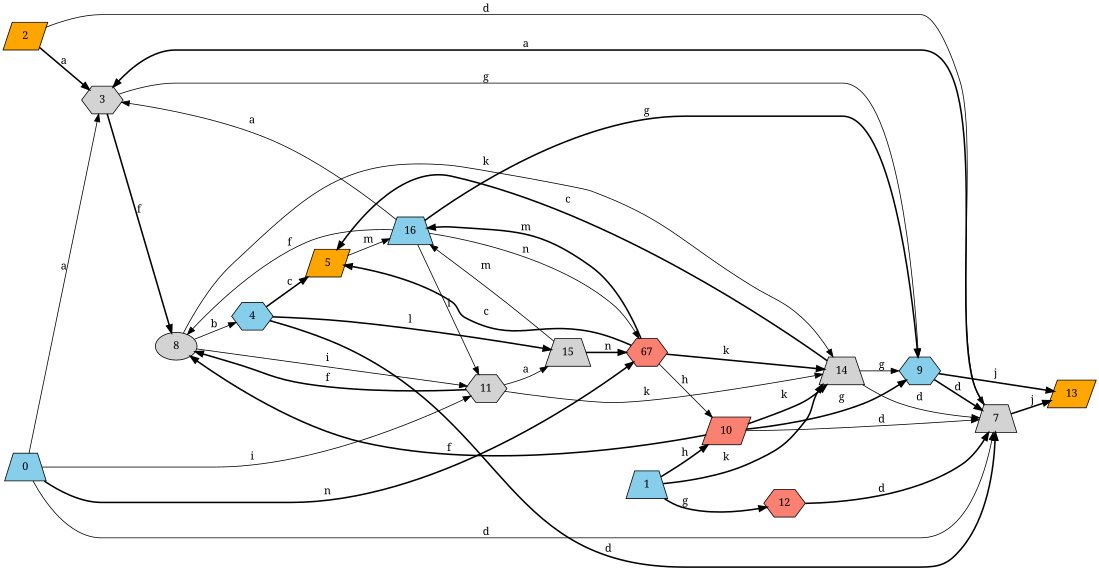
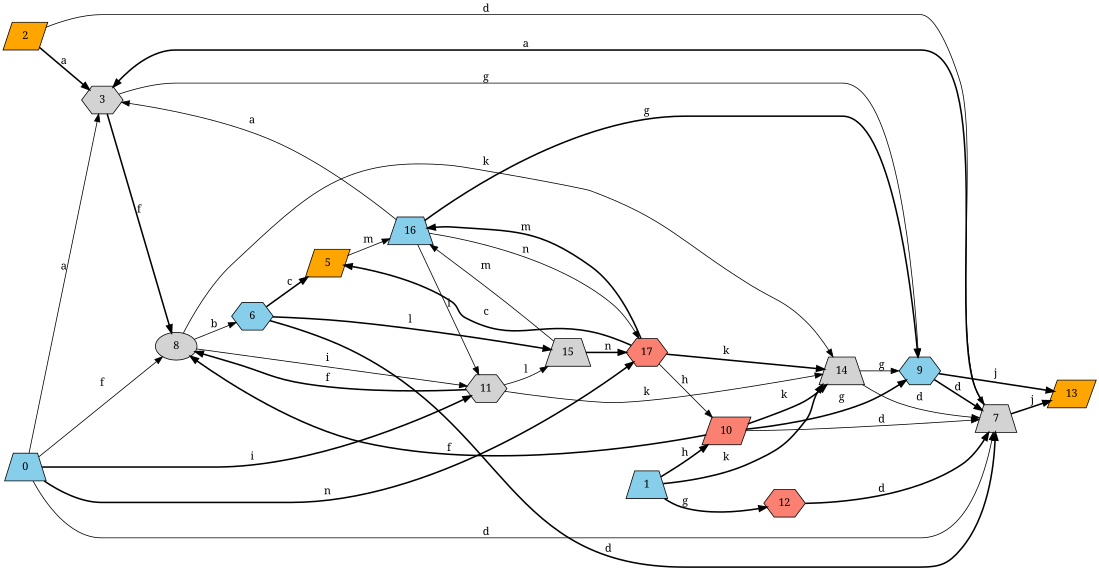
edge "14" -> "5": removed, label "c"
edge "16" -> "8": now "0" -> "8"
node "4": label "4" -> "6"
node "67": label "67" -> "17"
edge "11" -> "15": label "a" -> "l"
edge "0" -> "11": style solid -> bold
